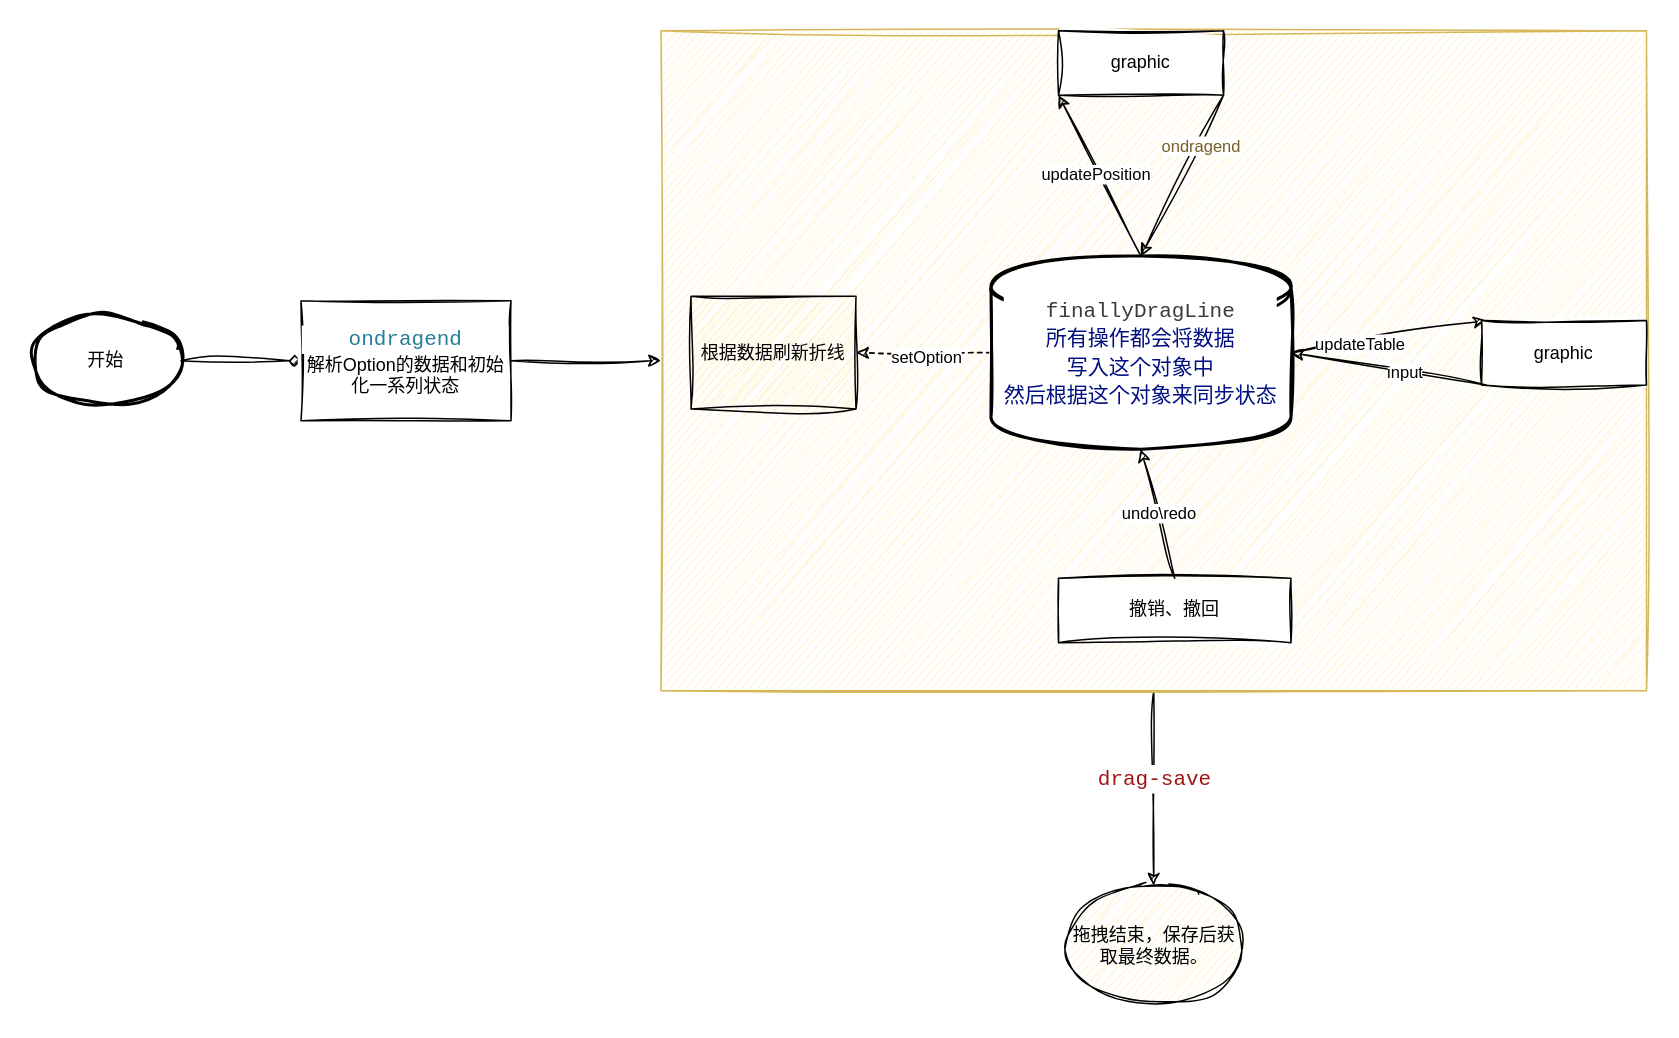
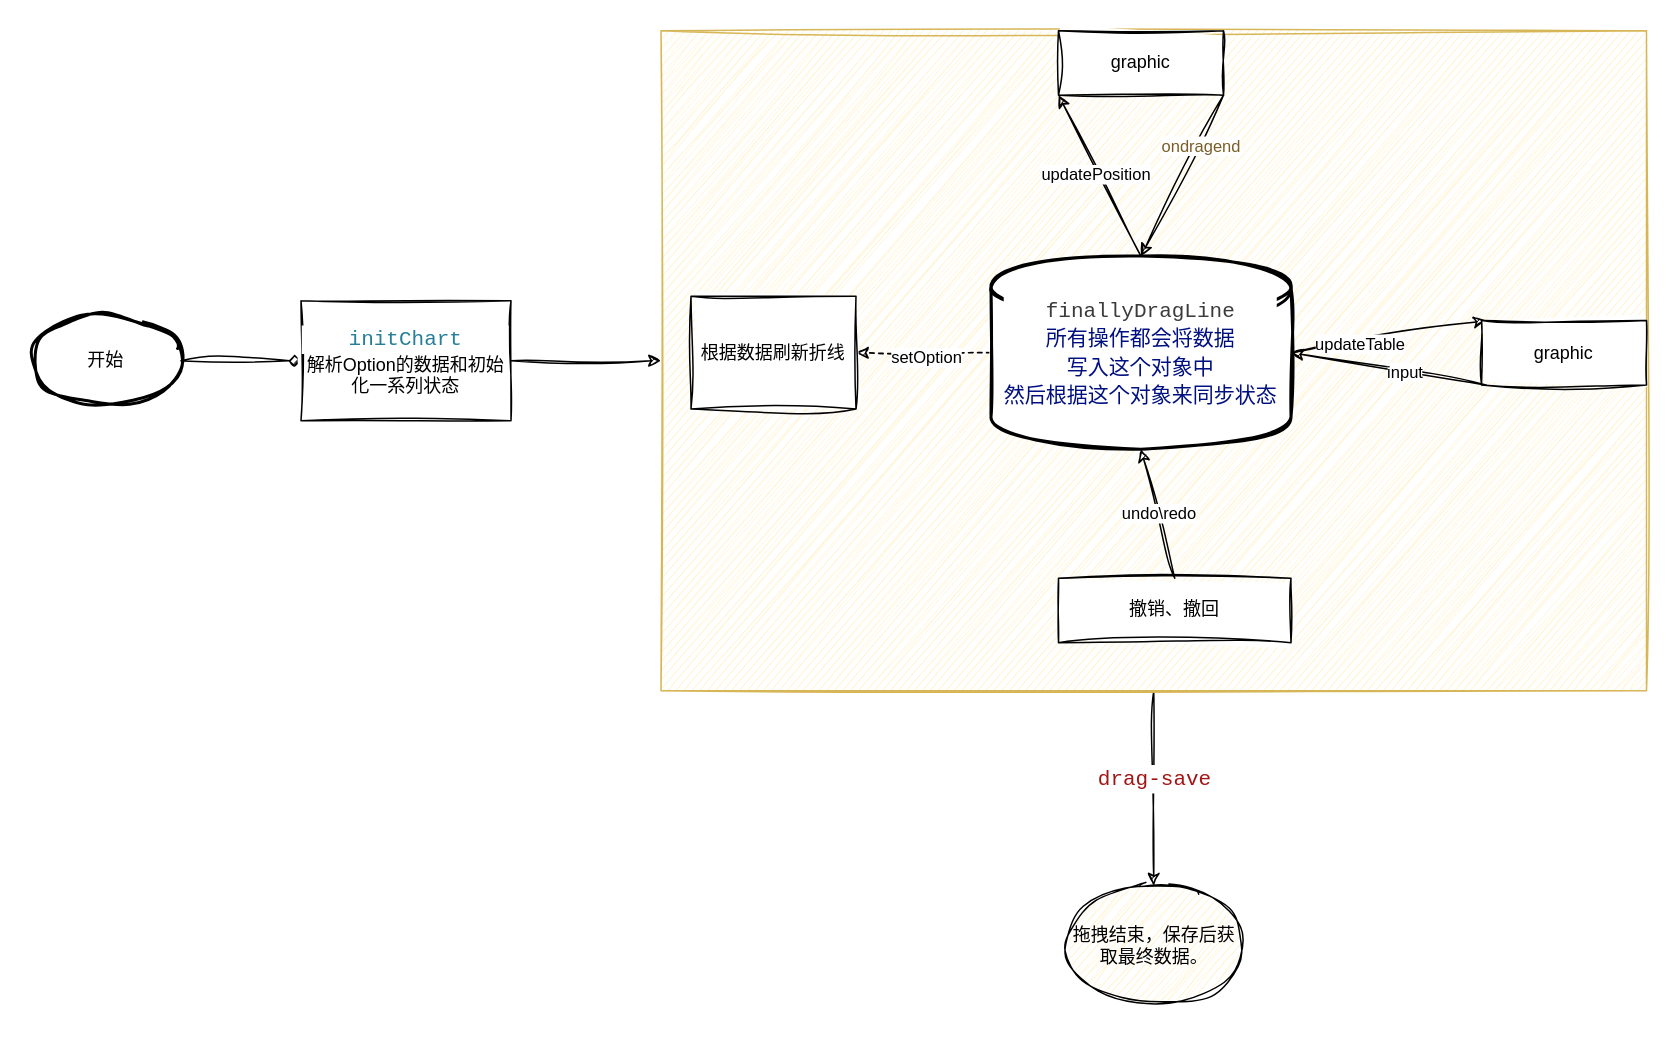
node "根据数据刷新折线": fillcolor #fff2cc -> #ffffff
node "ondragend 解析Option的数据和初始化一系列状态": label "ondragend 解析Option的数据和初始化一系列状态" -> "initChart 解析Option的数据和初始化一系列状态"
